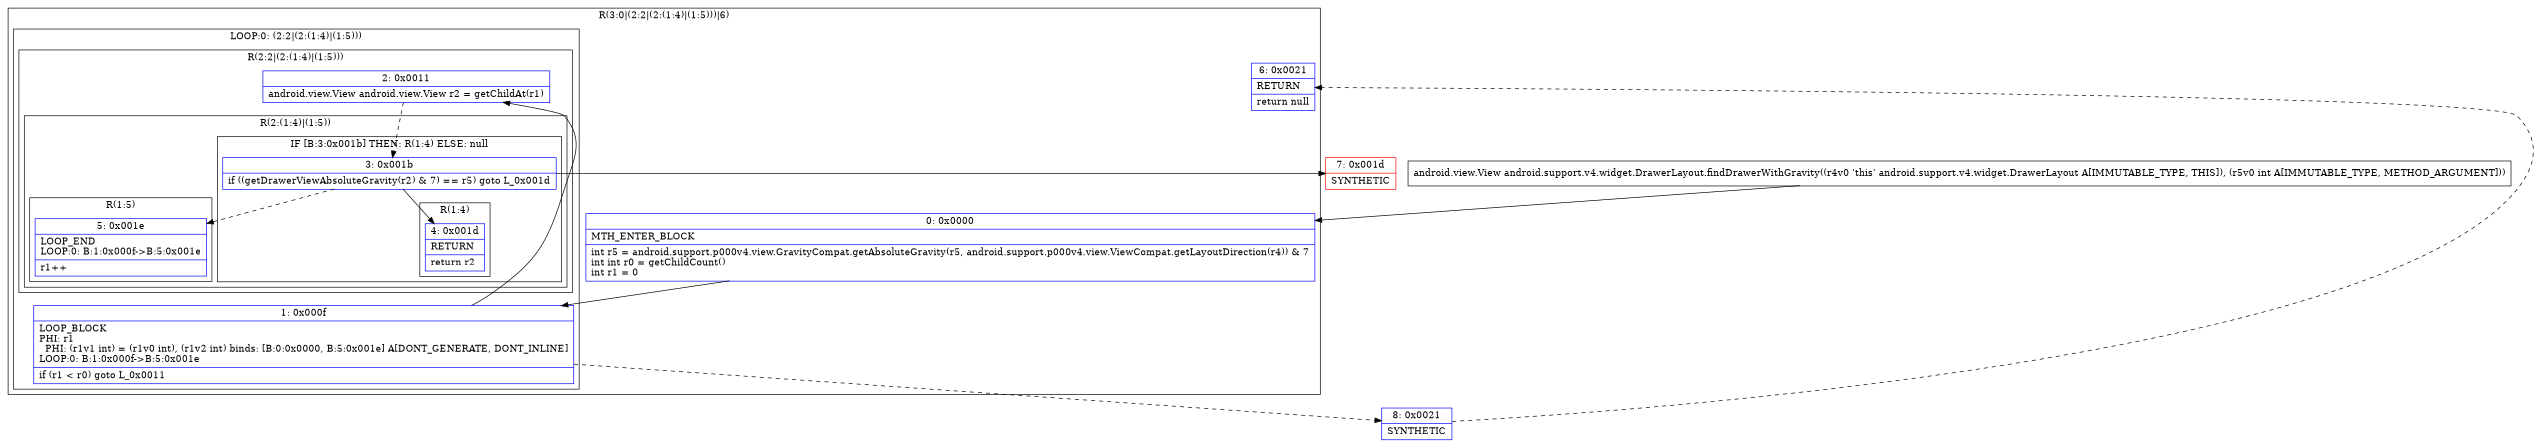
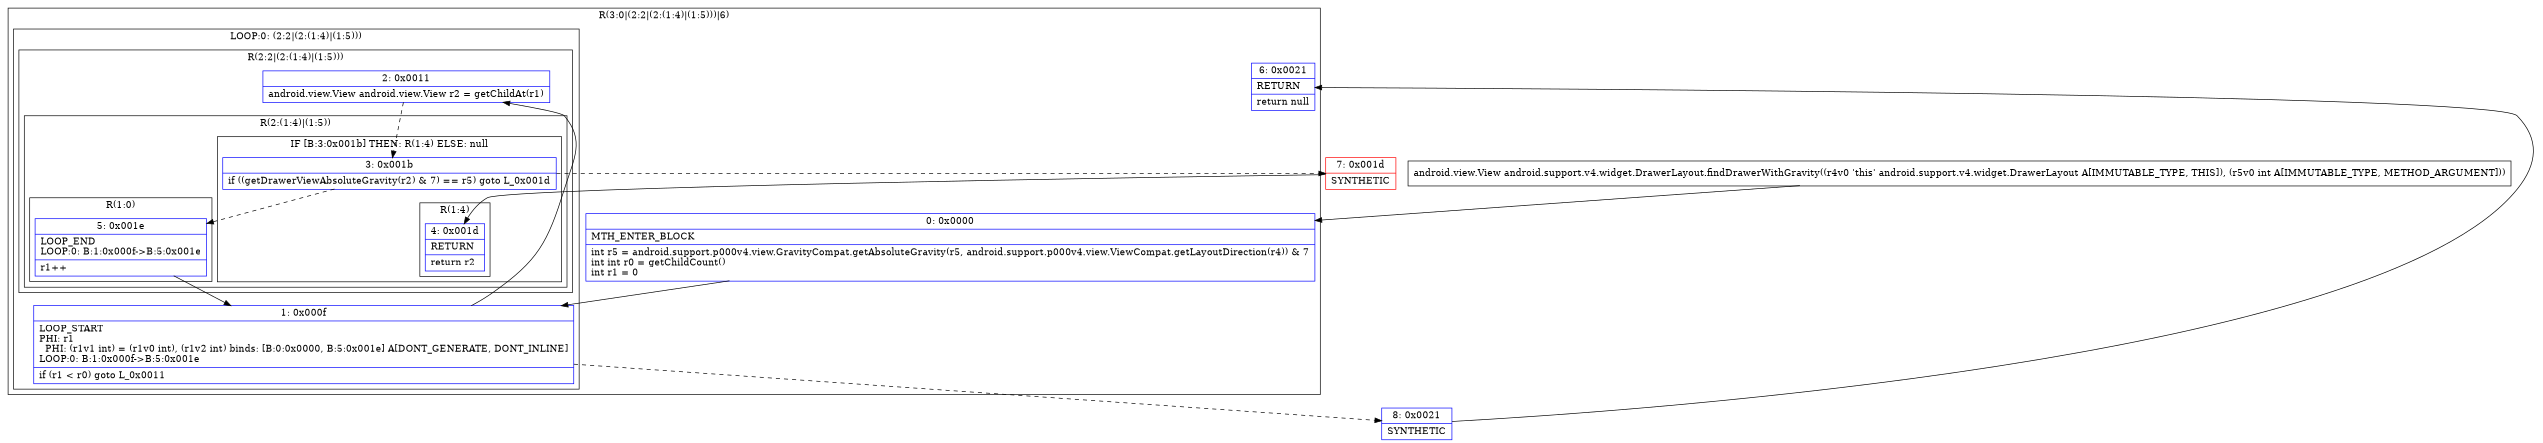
edge "8: 0x0021" -> "6: 0x0021": style dashed -> solid
edge "3: 0x001b" -> "7: 0x001d": style solid -> dashed
edge "3: 0x001b" -> "4: 0x001d": now "7: 0x001d" -> "4: 0x001d"
cluster "R(1:5)": label "R(1:5)" -> "R(1:0)"
edge "5: 0x001e" -> "1: 0x000f": added
node "1: 0x000f": text "LOOP_BLOCK" -> "LOOP_START"
